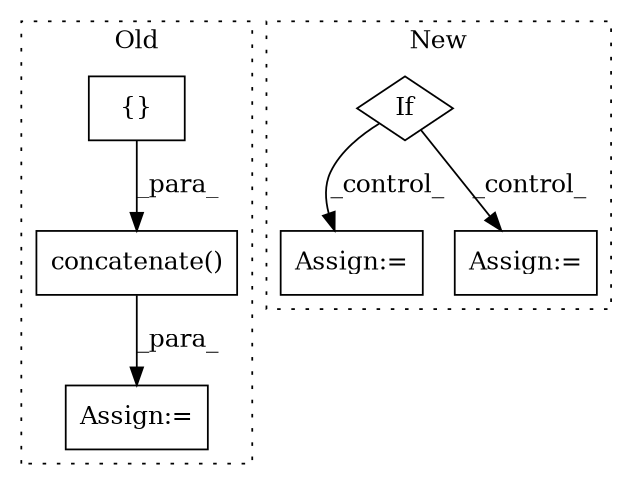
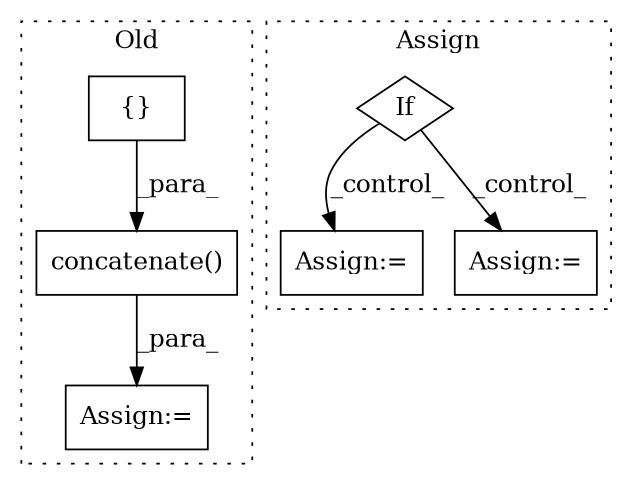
cluster "New": label "New" -> "Assign"
